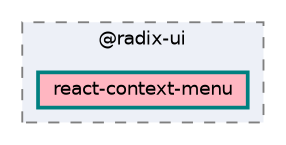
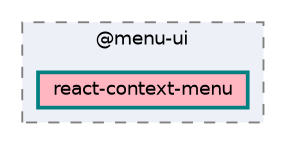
cluster "@radix-ui": label "@radix-ui" -> "@menu-ui"
